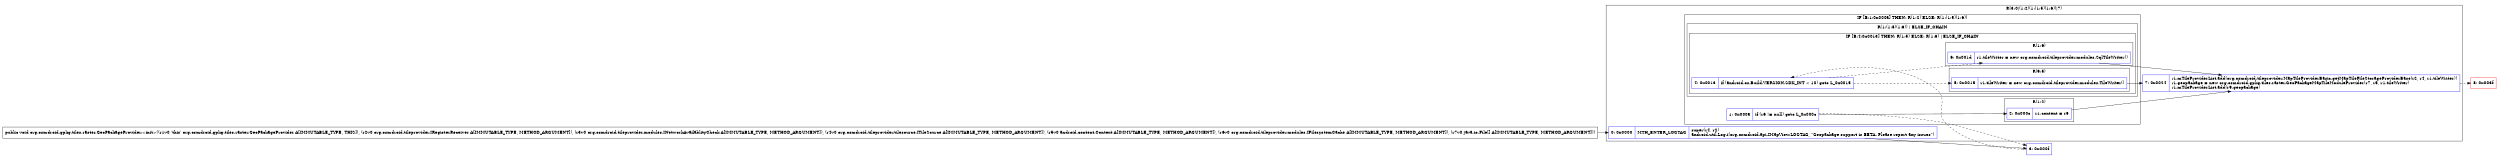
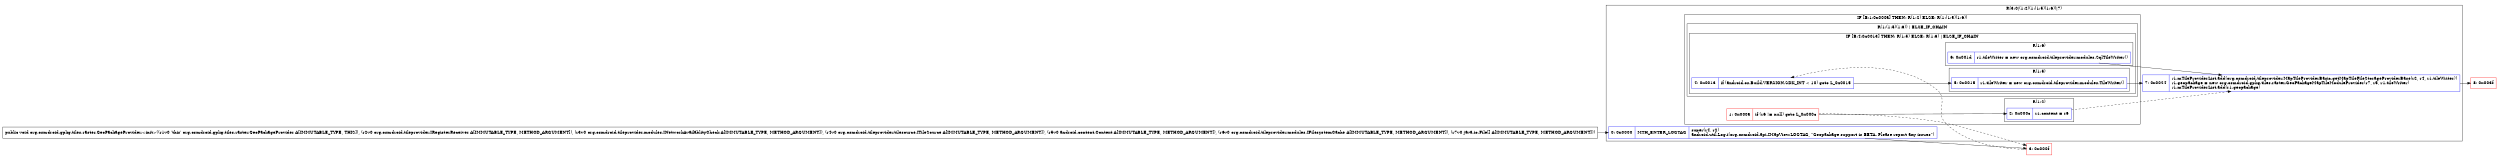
edge "4: 0x0013" -> "6: 0x001d": removed
cluster "R(9:5)": label "R(9:5)" -> "R(1:5)"
edge "4: 0x0013" -> "5: 0x0015": style dashed -> solid
edge "7: 0x0024" -> "8: 0x003f": style dashed -> solid
node "7: 0x0024": text "r1.mTileProviderList.add(r9.geopackage)" -> "r1.mTileProviderList.add(r1.geopackage)"
edge "2: 0x000c" -> "7: 0x0024": style solid -> dashed
node "1: 0x000a": color blue -> red
node "3: 0x000f": color blue -> red
